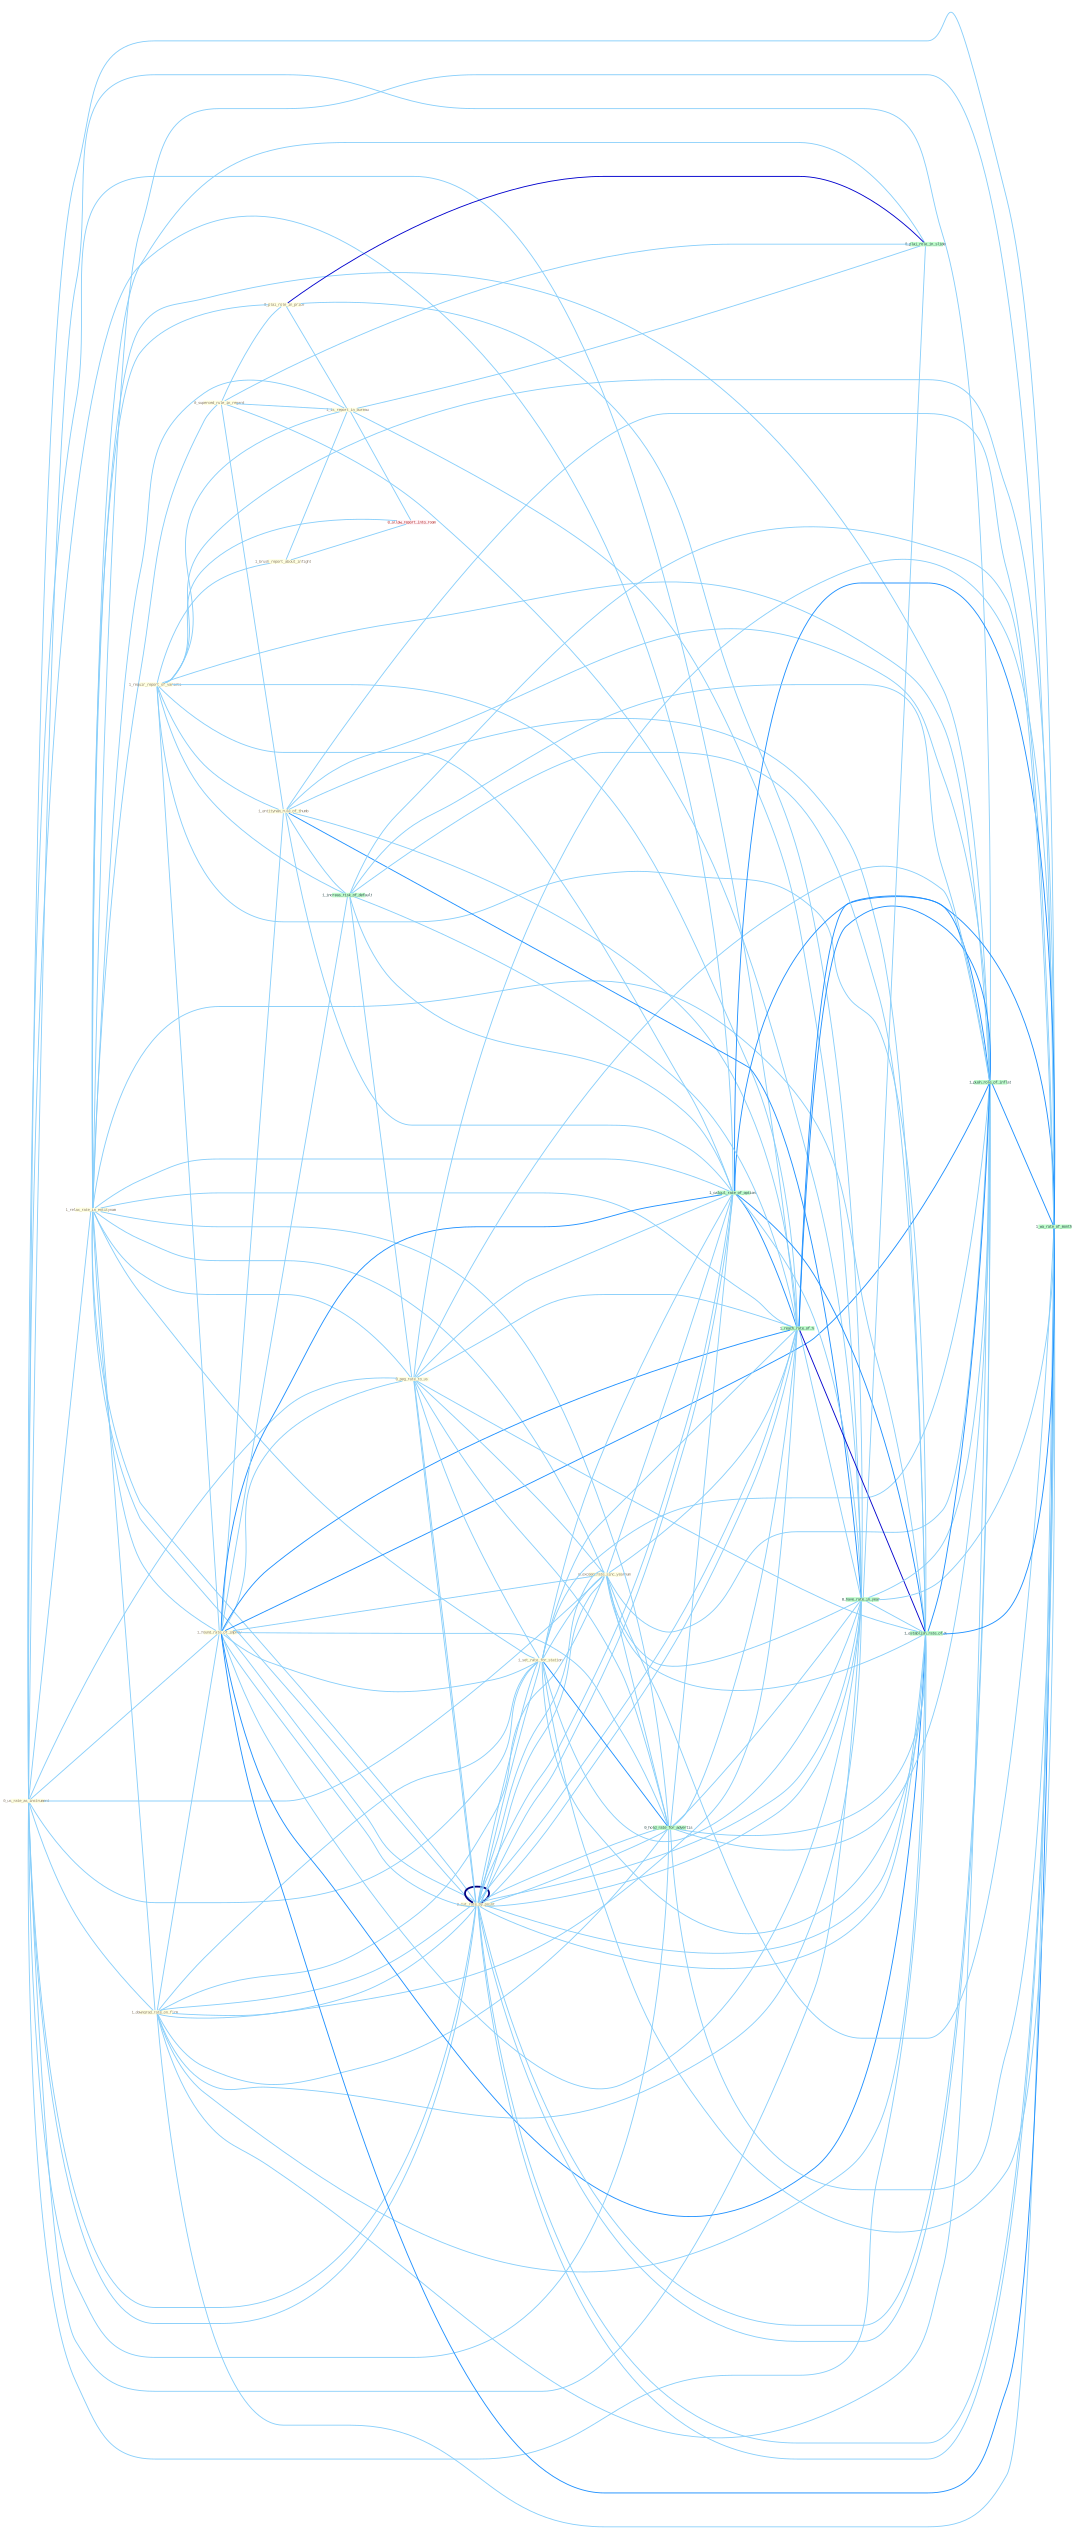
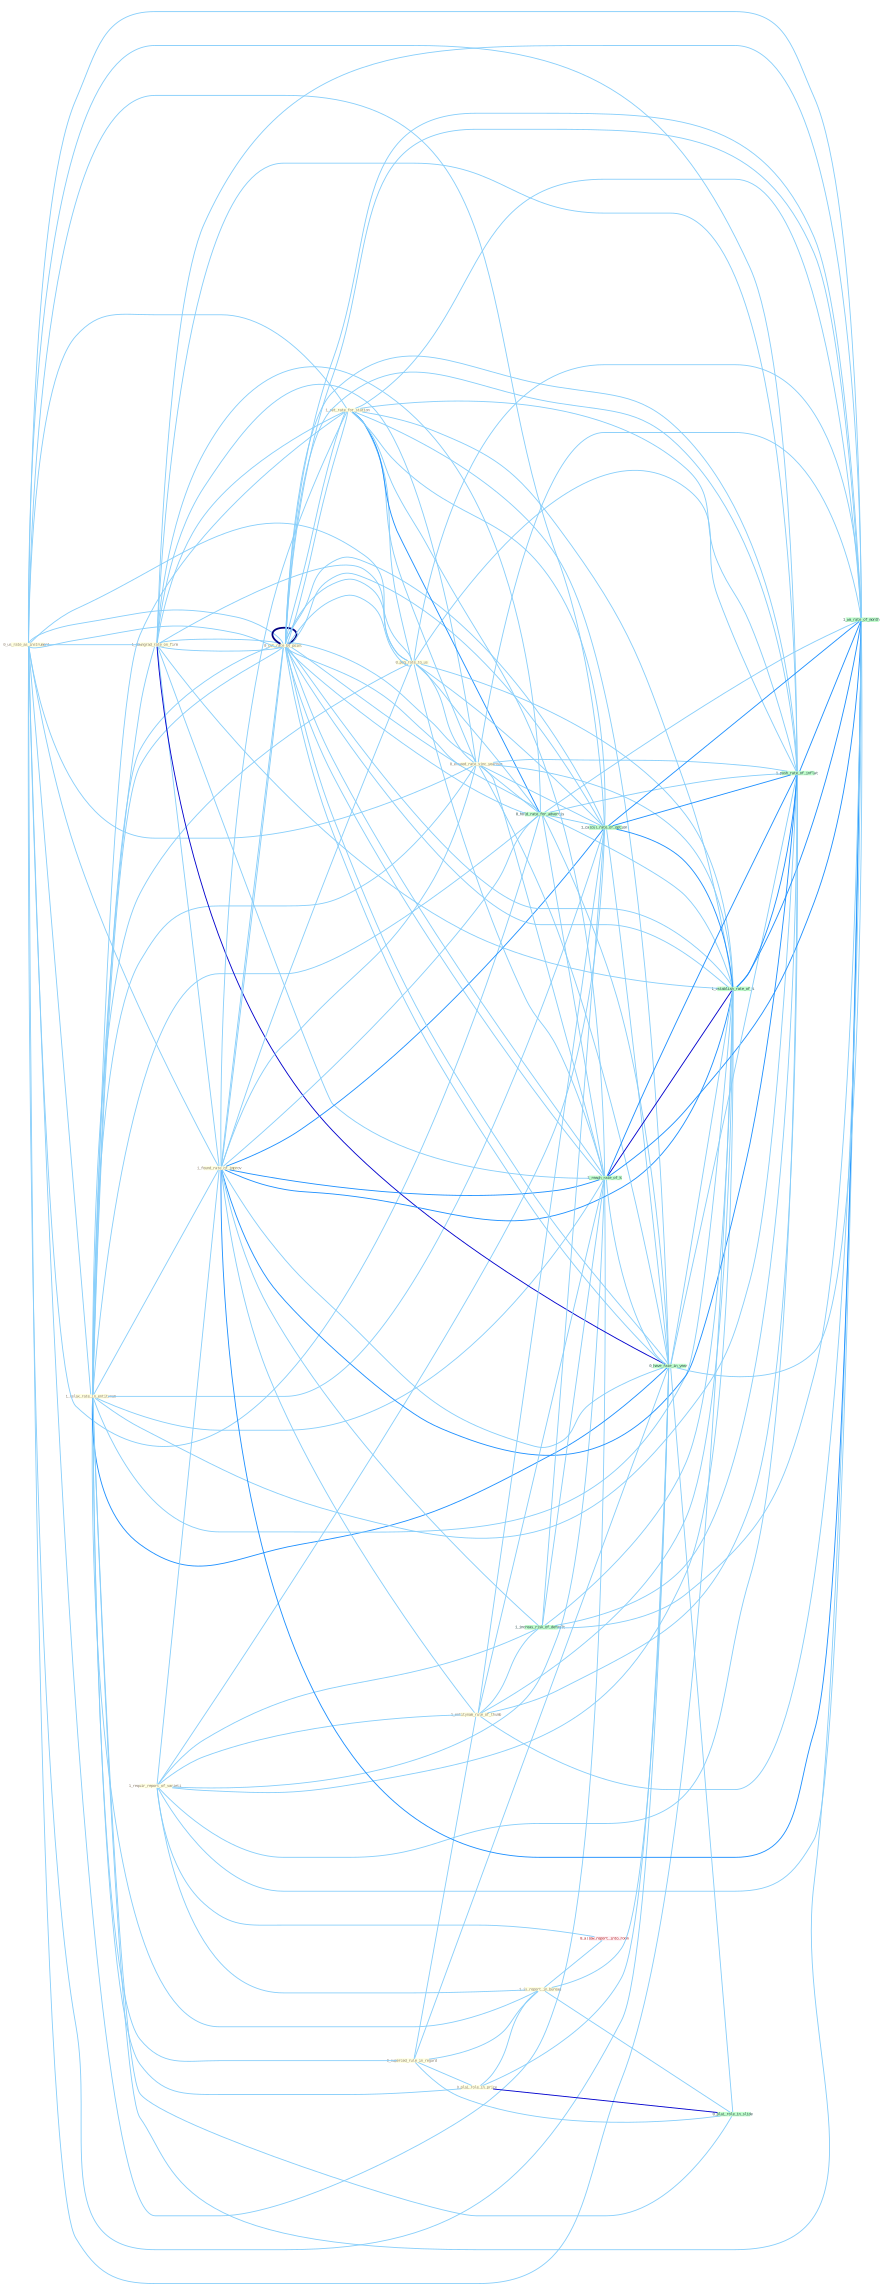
node "1_brush_report_about_infight": removed
node "1_push_role_of_inflat": label "1_push_role_of_inflat" -> "1_push_rate_of_inflat"
edge "1_entitynam_rule_of_thumb" -- "0_have_rate_in_year": now "1_relax_rate_in_entitynam" -- "0_have_rate_in_year"
edge "1_increas_risk_of_default" -- "0_peg_rate_to_us": now "1_downgrad_rate_on_firm" -- "0_peg_rate_to_us"
edge "1_calcul_rate_of_option" -- "1_reach_rate_of_%": removed
edge "0_have_rate_in_year" -- "1_downgrad_rate_on_firm": color #87cefa -> #0000cd
